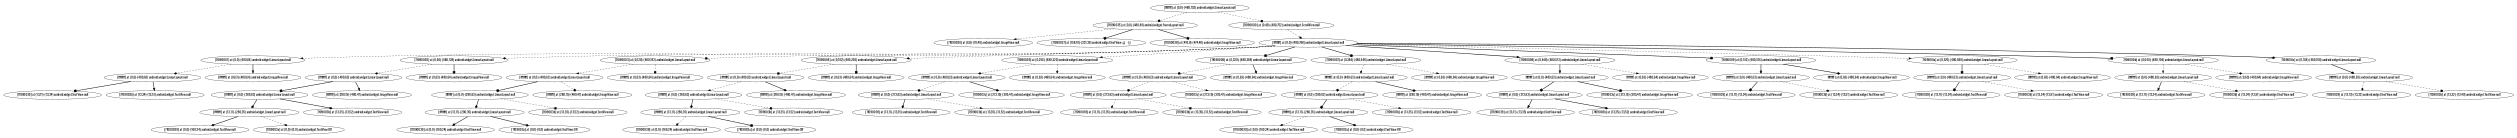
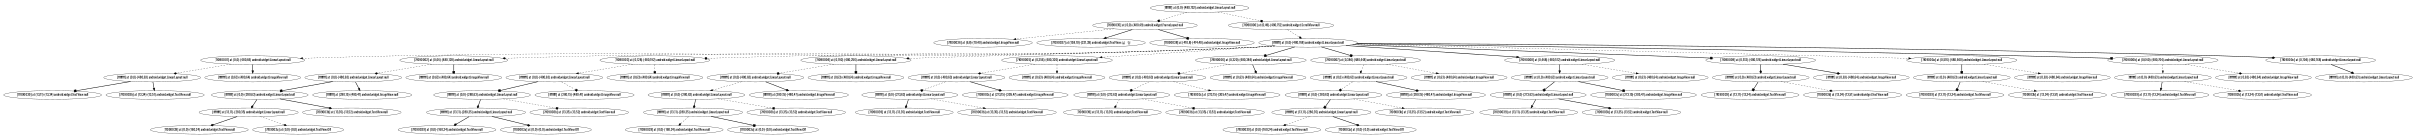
edge "[7f090035] at (0,0)-(480,49) android.widget.FrameLayout:null" -> "[7f090037] at (158,10)-(321,39) android.widget.TextView:설  정": arrowhead box -> normal
node "[7f090039] at (13,13)-(13,32) android.widget.TextView:null": removed
node "[7f09003b] at (13,32)-(13,49) android.widget.TextView:null": removed
